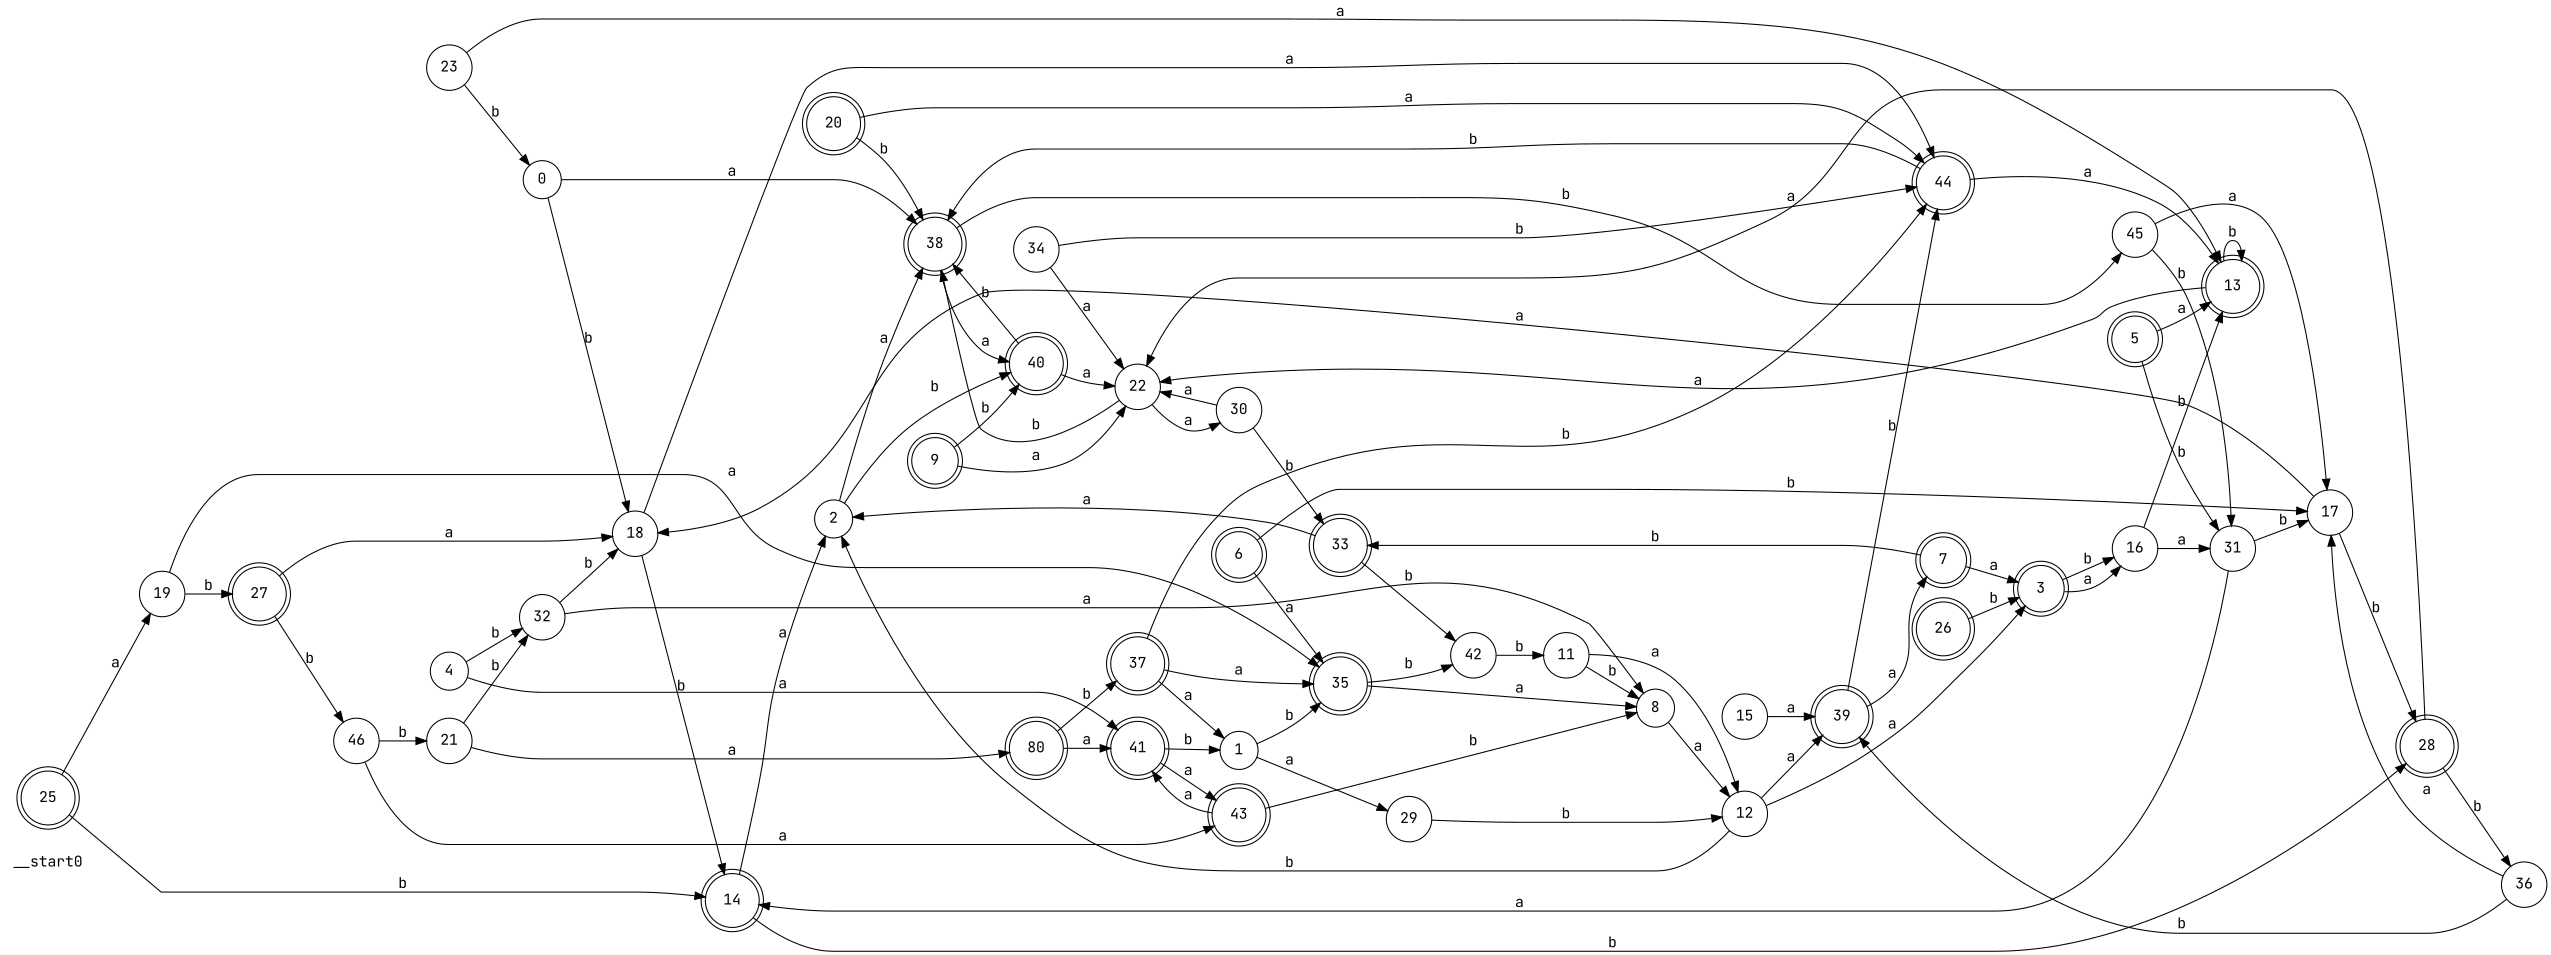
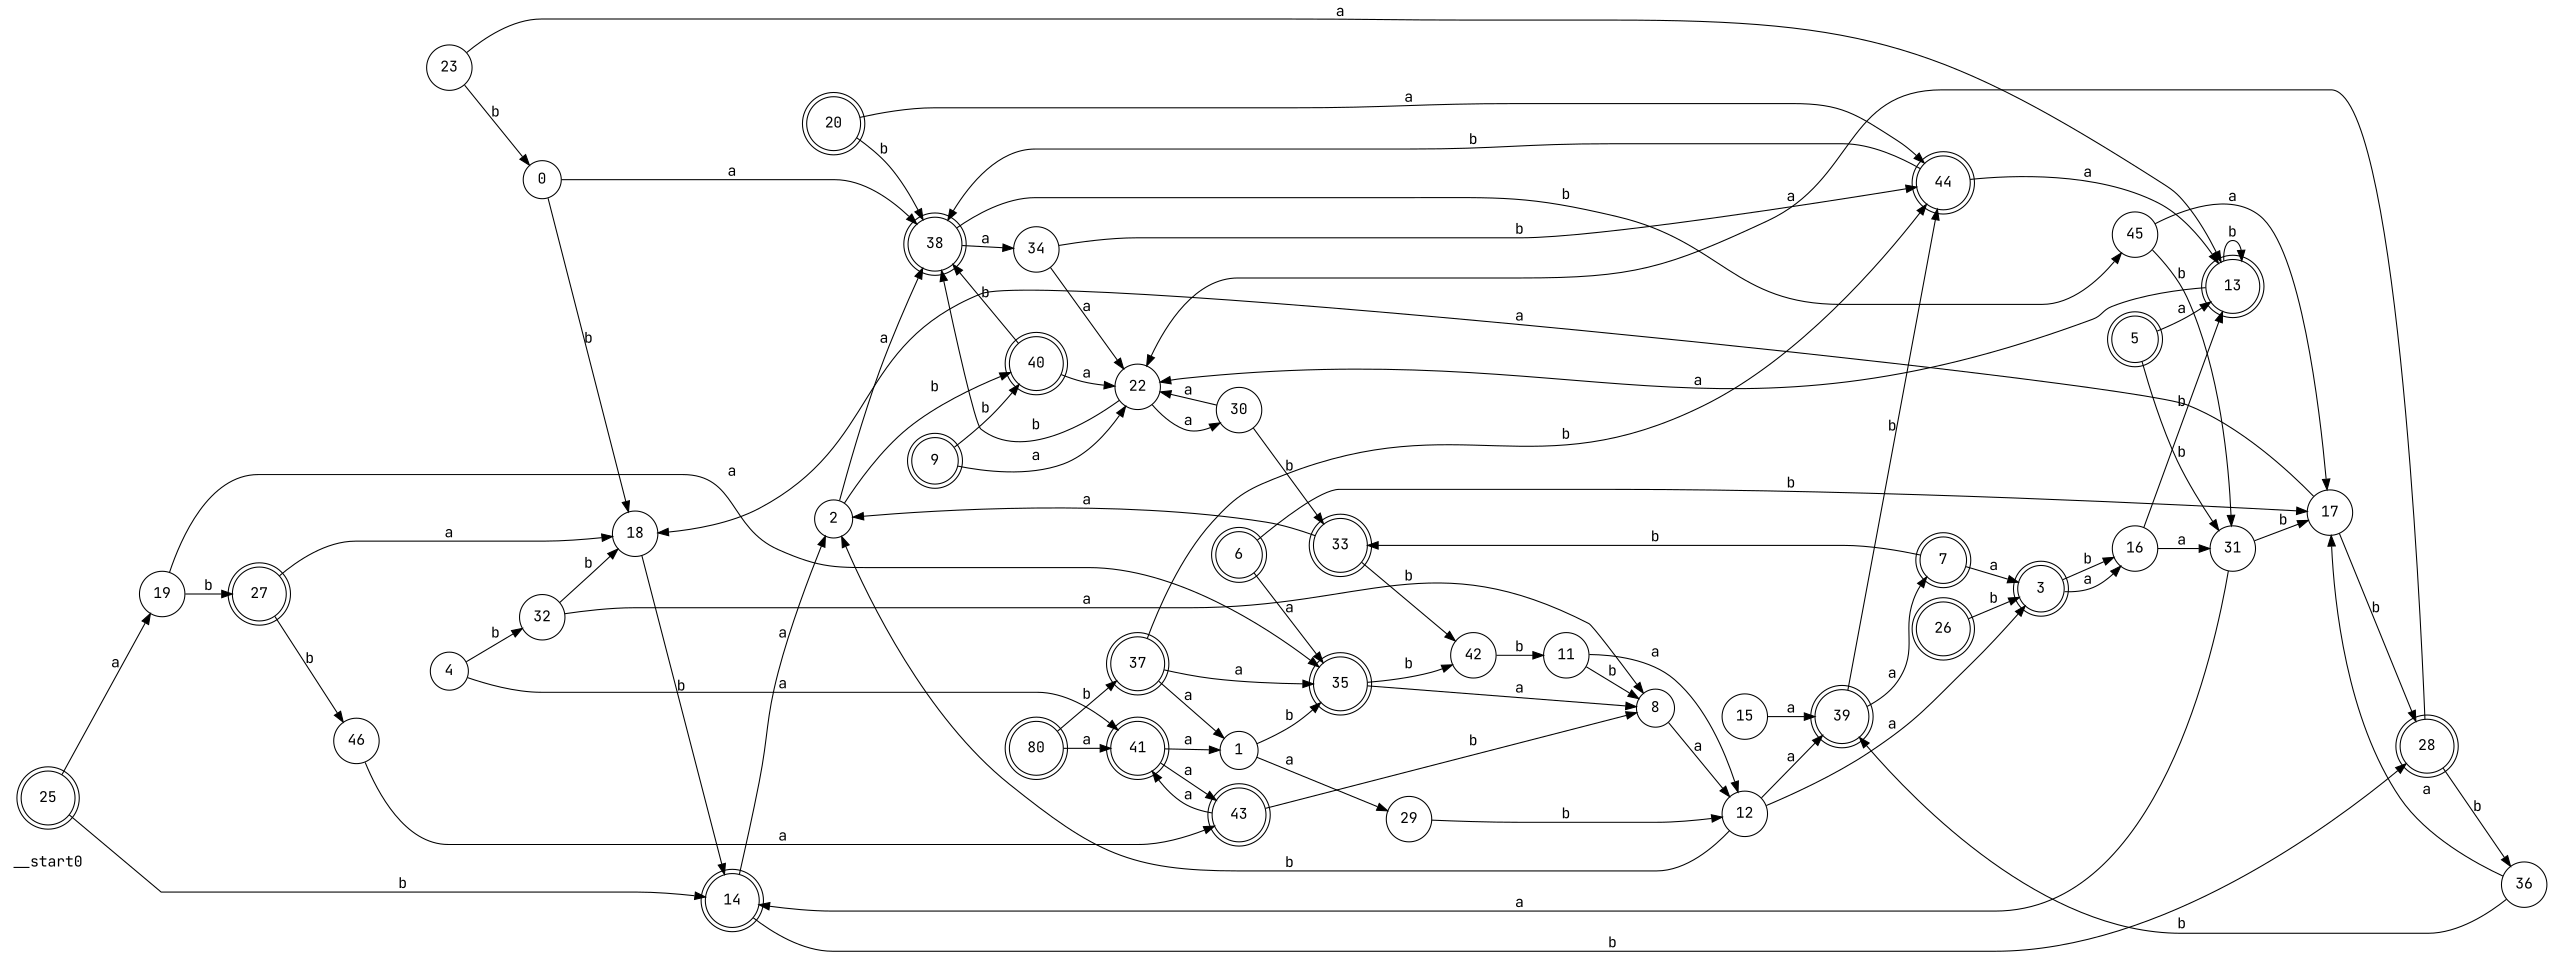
edge "18" -> "44": removed, label "a"
edge "38" -> "40": now "38" -> "34"
edge "41" -> "1": label "b" -> "a"
node "21": removed
